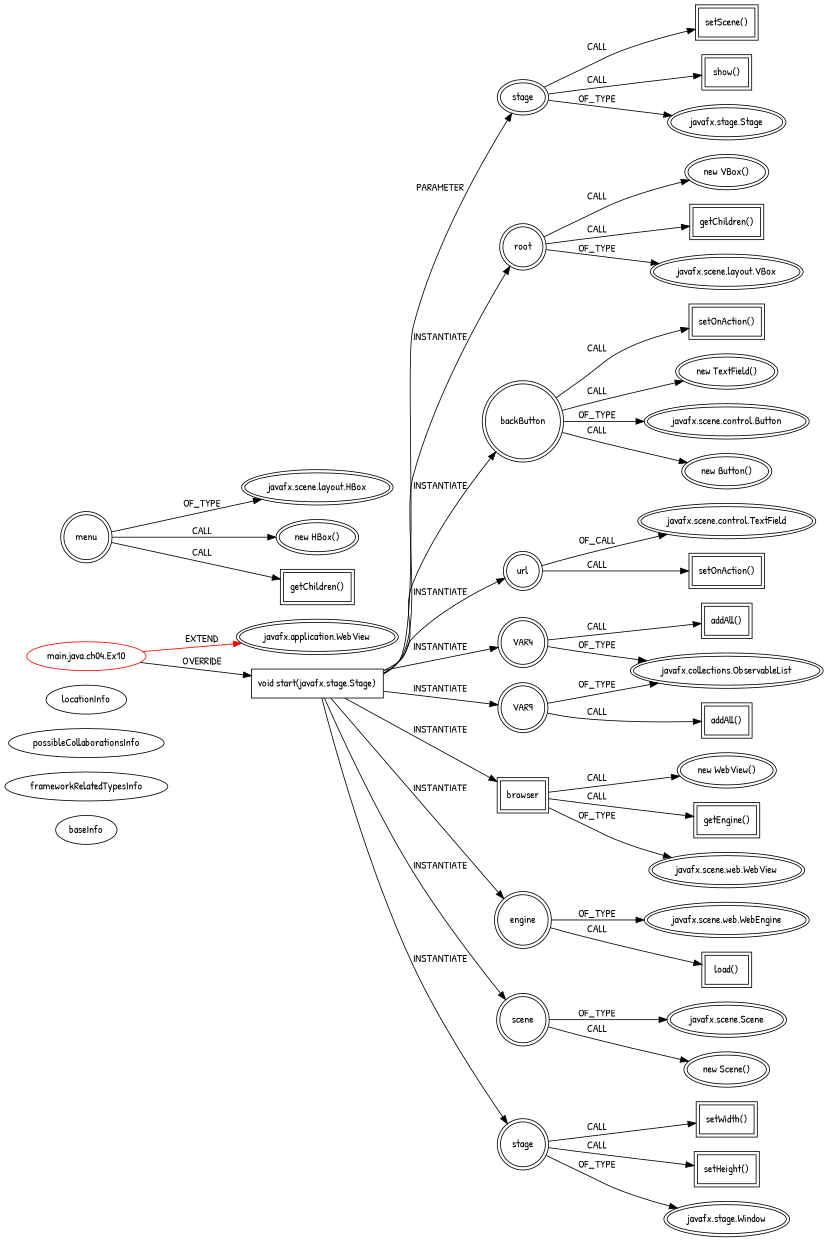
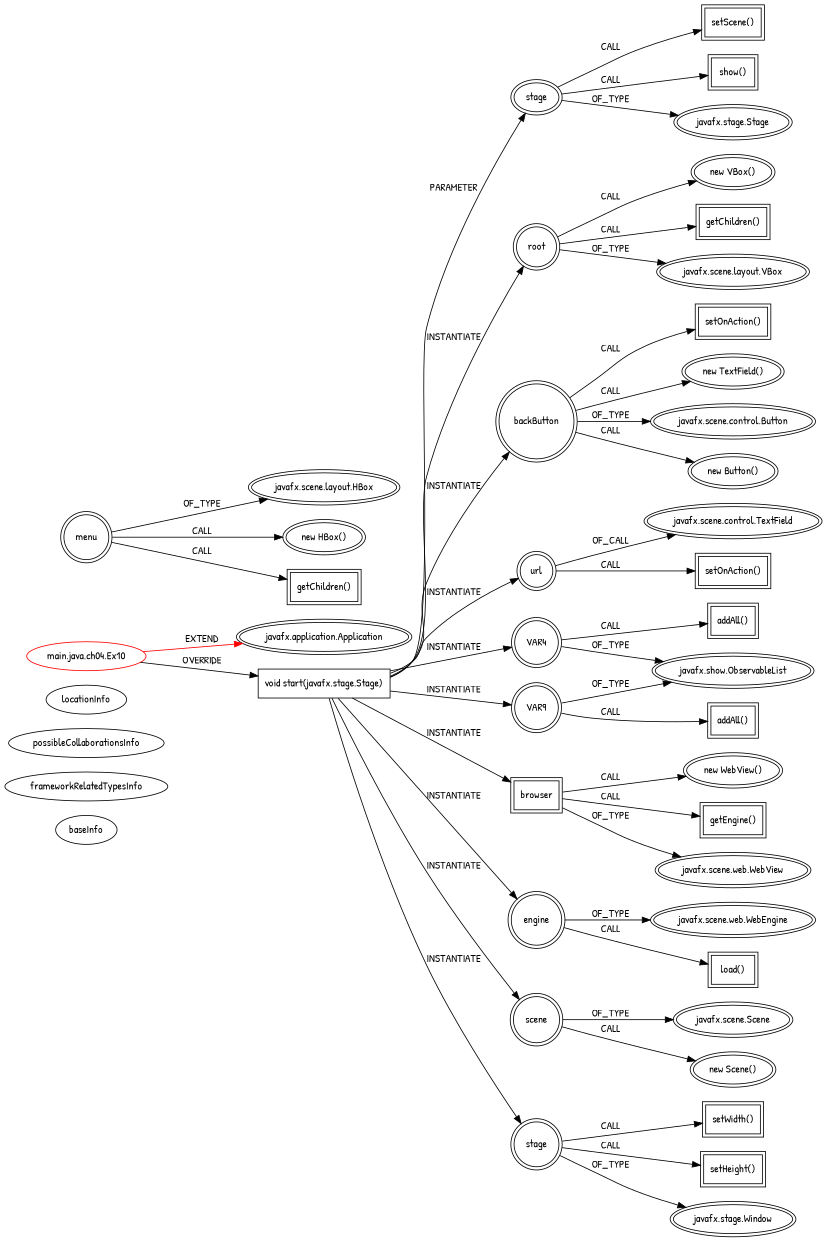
node "javafx.application.WebView": label "javafx.application.WebView" -> "javafx.application.Application"
node "javafx.collections.ObservableList": label "javafx.collections.ObservableList" -> "javafx.show.ObservableList"
